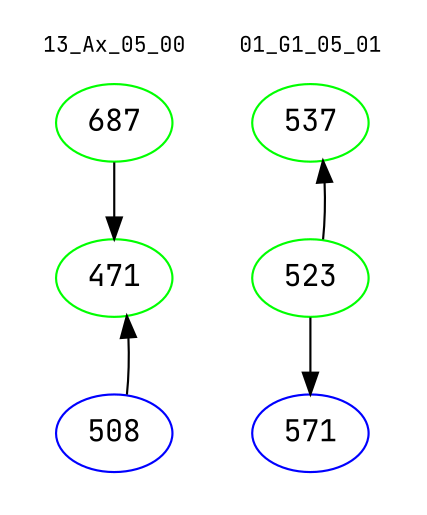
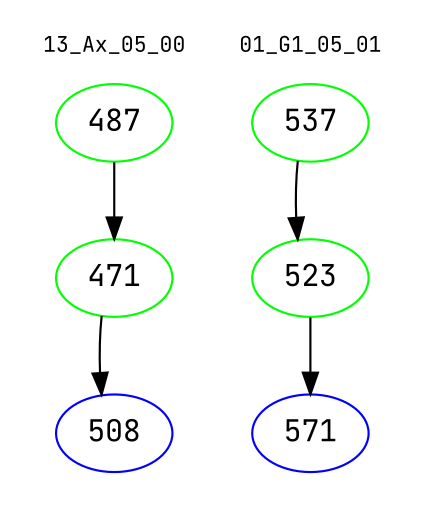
node "687": label "687" -> "487"
edge "523" -> "537": reversed
edge "508" -> "471": reversed
